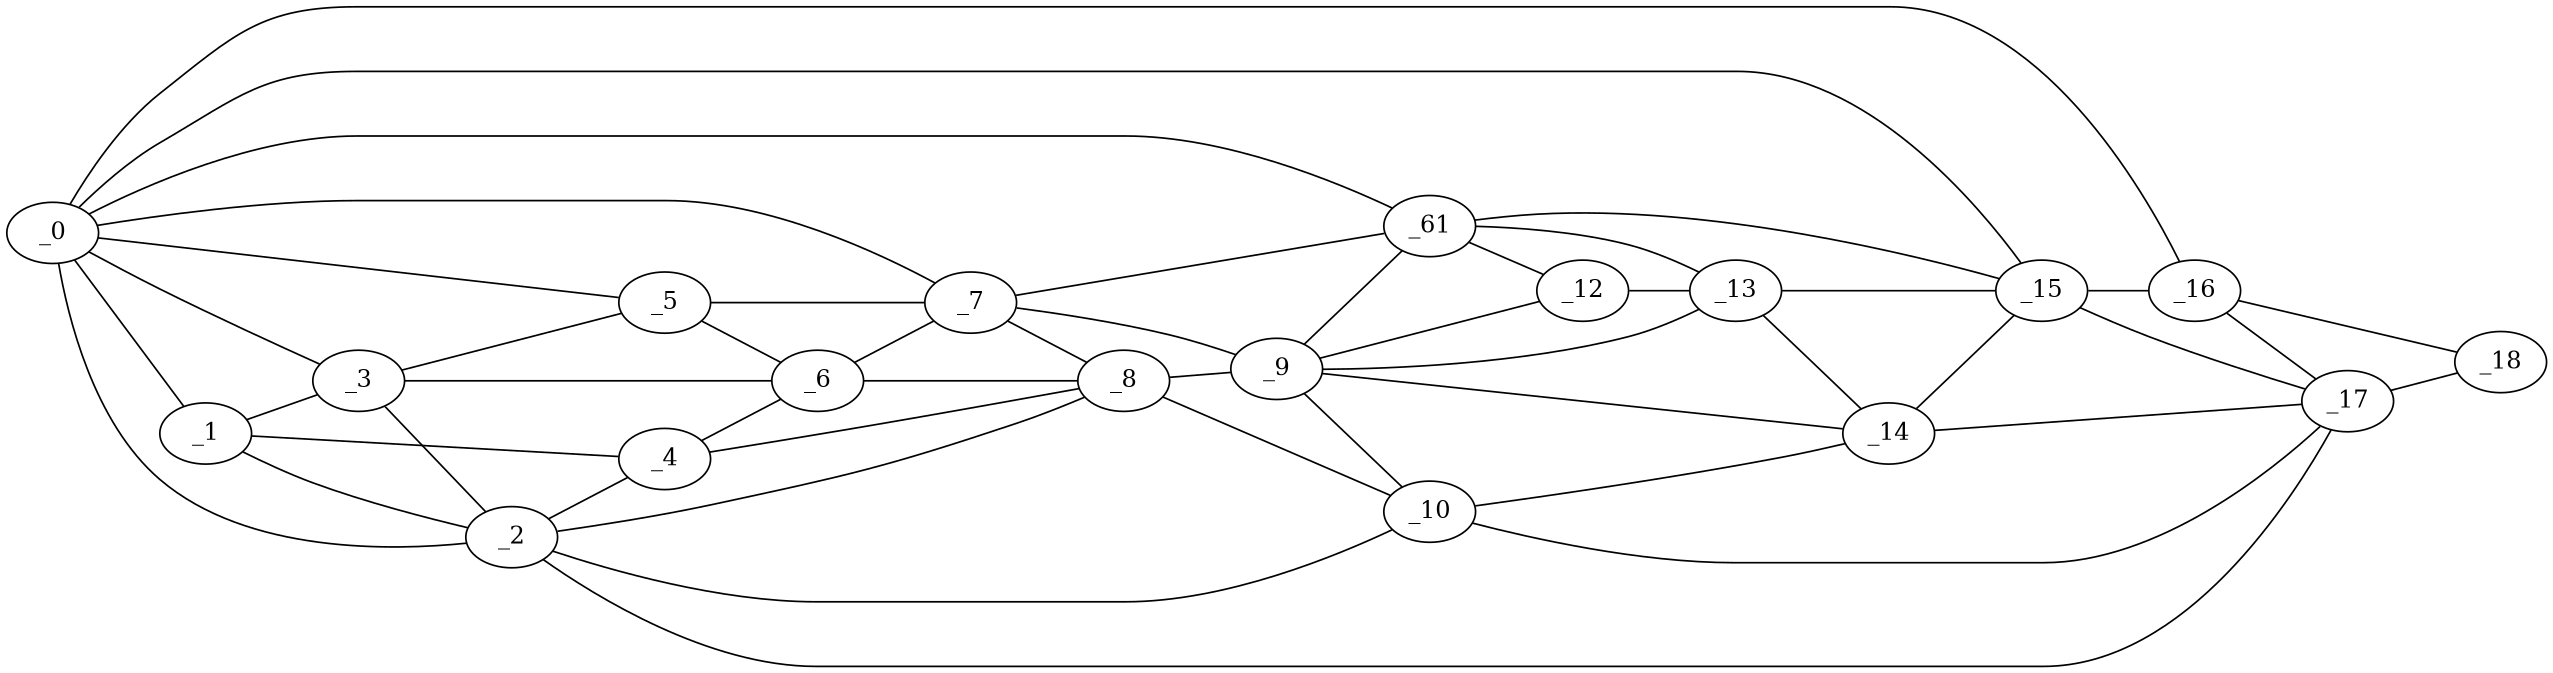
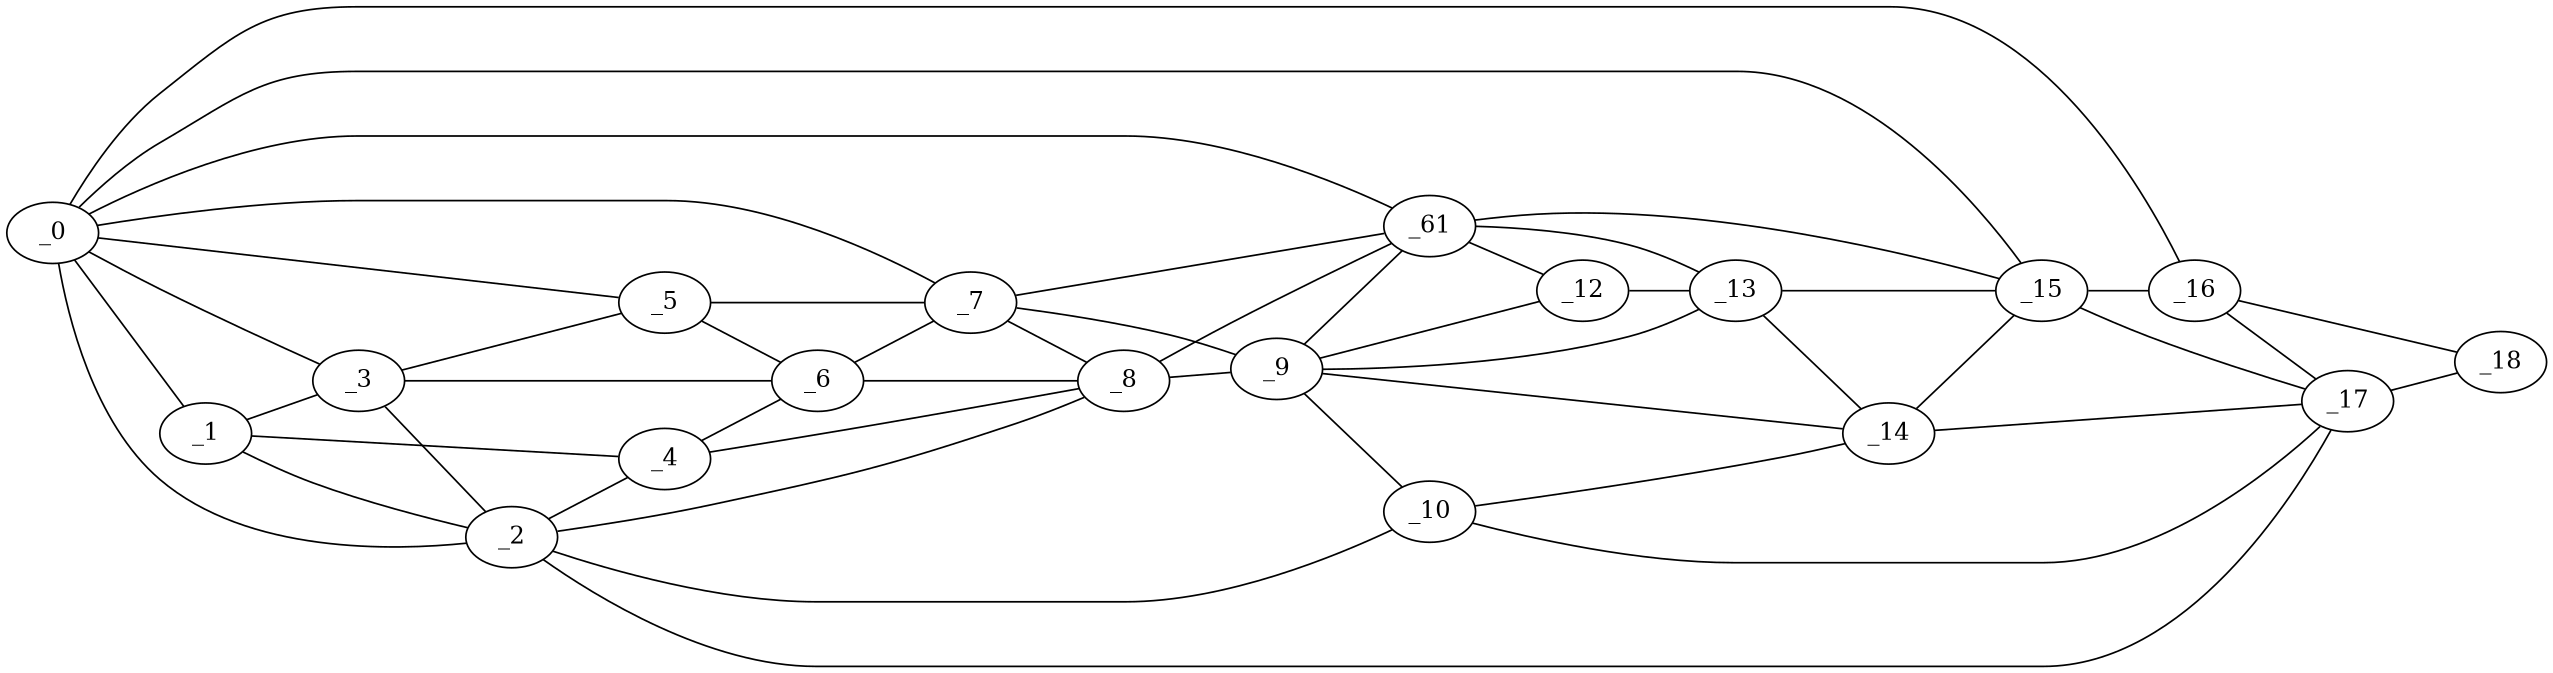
edge "_8" -- "_10": now "_8" -- "_61"
